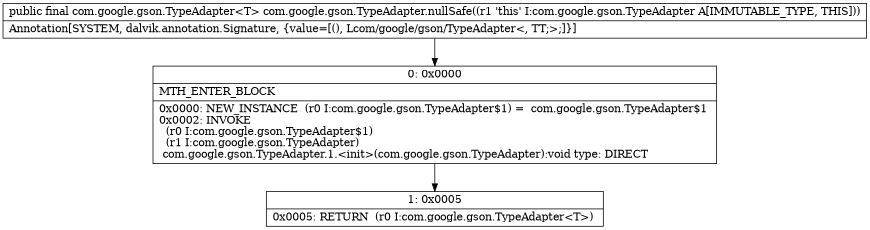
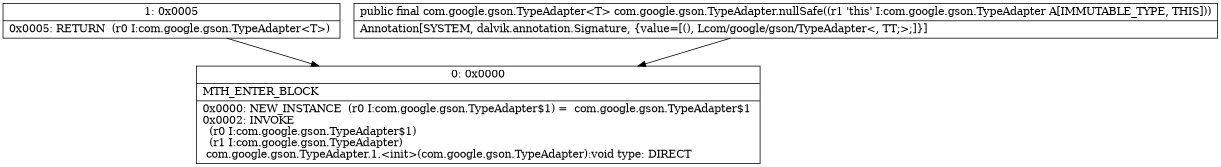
edge "0: 0x0000" -> "1: 0x0005": reversed
